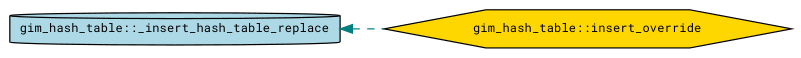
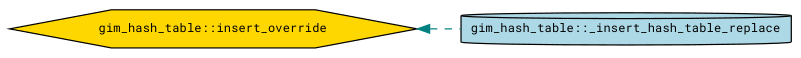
edge "gim_hash_table::insert_override" -> "gim_hash_table::_insert_hash_table_replace": reversed
